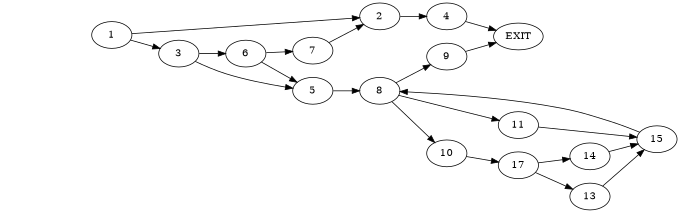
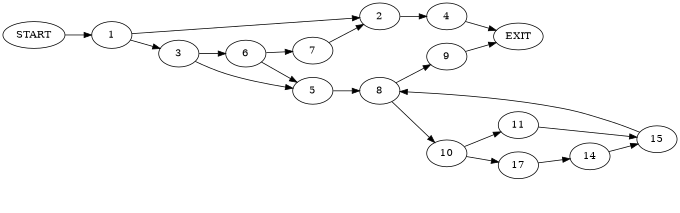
node "START": added
edge "8" -> "11": now "10" -> "11"
node "13": removed
